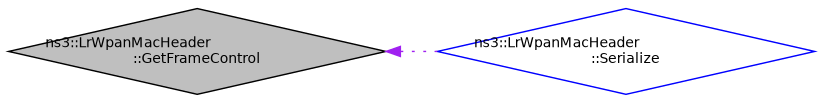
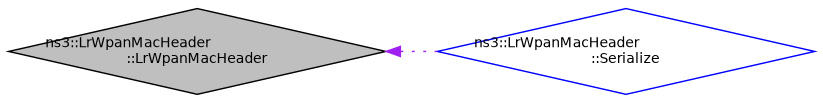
node "ns3::LrWpanMacHeader ::GetFrameControl": label "ns3::LrWpanMacHeader ::GetFrameControl" -> "ns3::LrWpanMacHeader ::LrWpanMacHeader"
